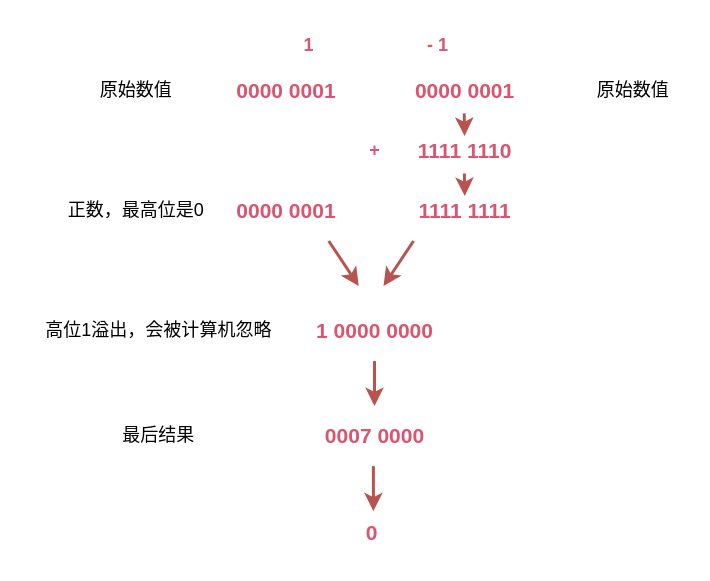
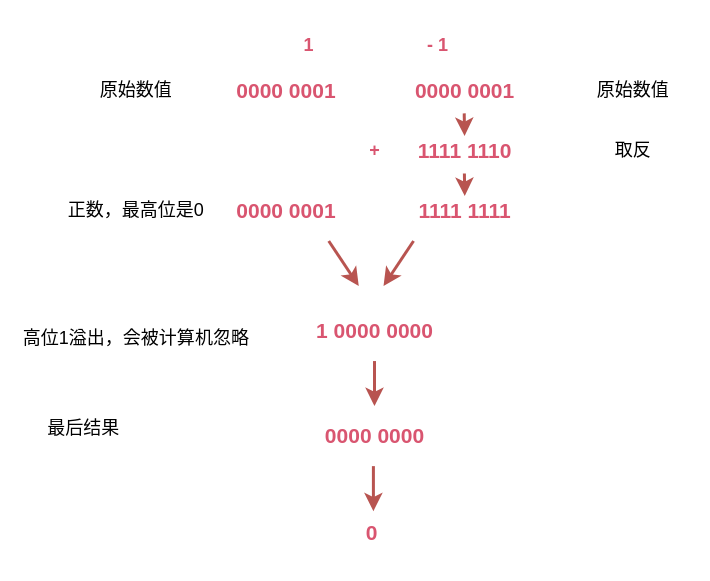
node "取反": added
node "高位1溢出，会被计算机忽略": moved (158, 331) -> (136, 338)
node "最后结果": moved (158, 436) -> (83, 428)
node "0007 0000": label "0007 0000" -> "0000 0000"
